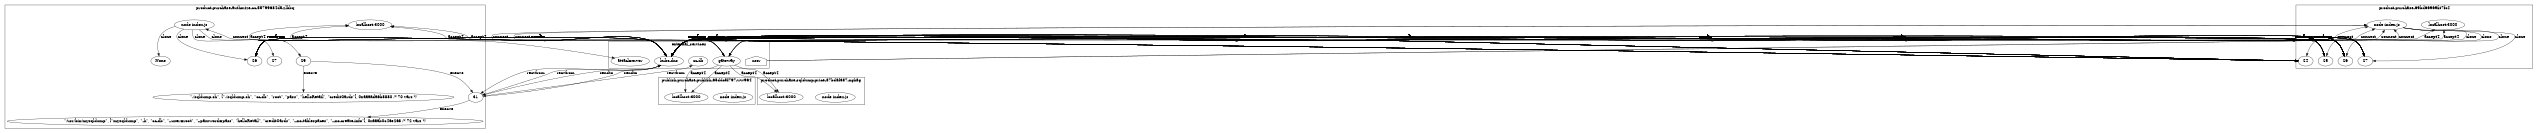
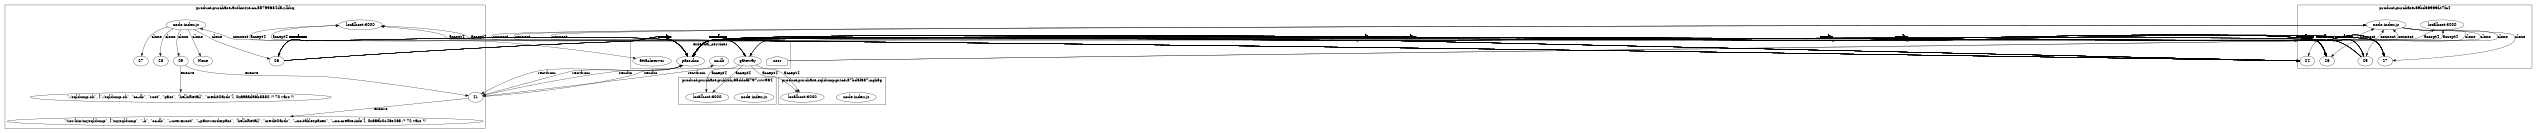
node "28": added
node "kube-dns": label "kube-dns" -> "pass-dns"
cluster " publish-purchase-publish-65ddc5f797-ww964 ": label " publish-purchase-publish-65ddc5f797-ww964 " -> " product-purchase-publish-65ddc5f797-ww964 "
node "31": label "31" -> "41"
